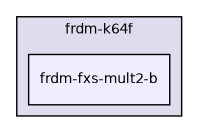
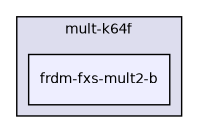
cluster "frdm-k64f": label "frdm-k64f" -> "mult-k64f"
